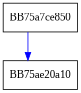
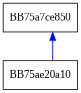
edge "BB75a7ce850" -> "BB75ae20a10": reversed
